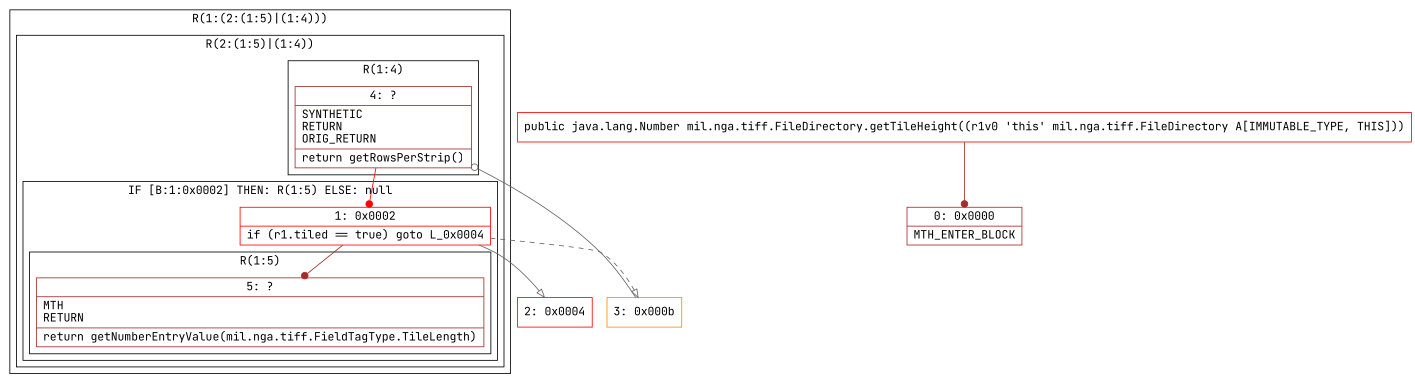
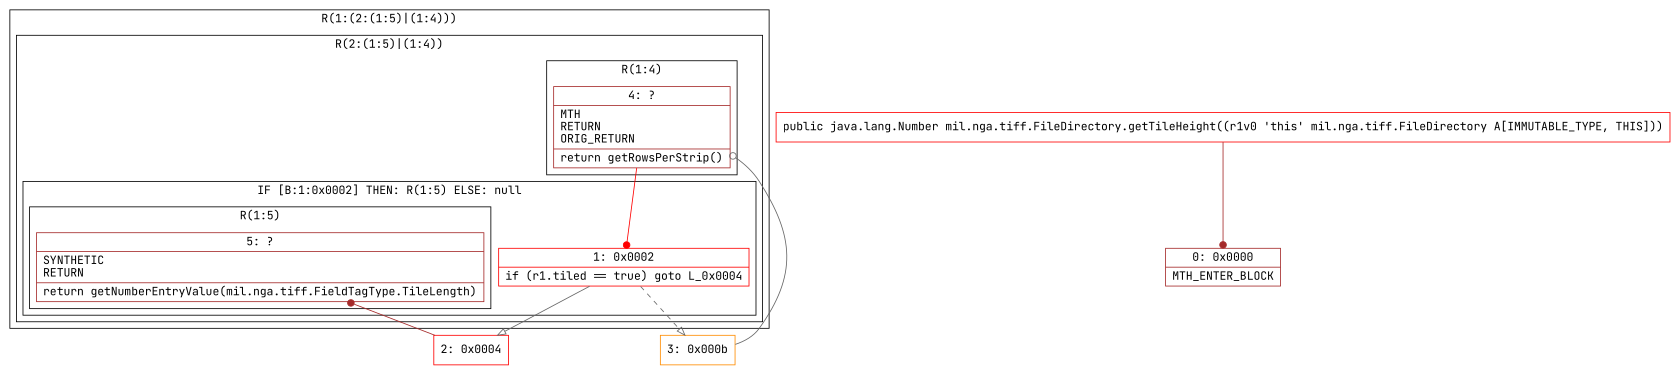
node "4: ?": text "SYNTHETIC" -> "MTH"
edge "1: 0x0002" -> "5: ?": now "2: 0x0004" -> "5: ?"
node "5: ?": text "MTH" -> "SYNTHETIC"
